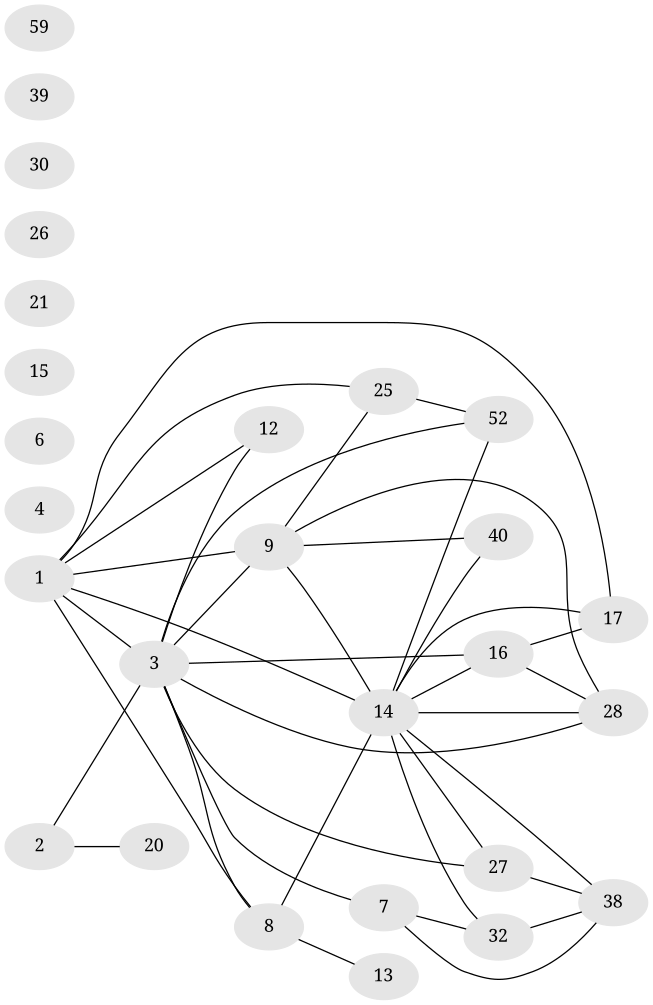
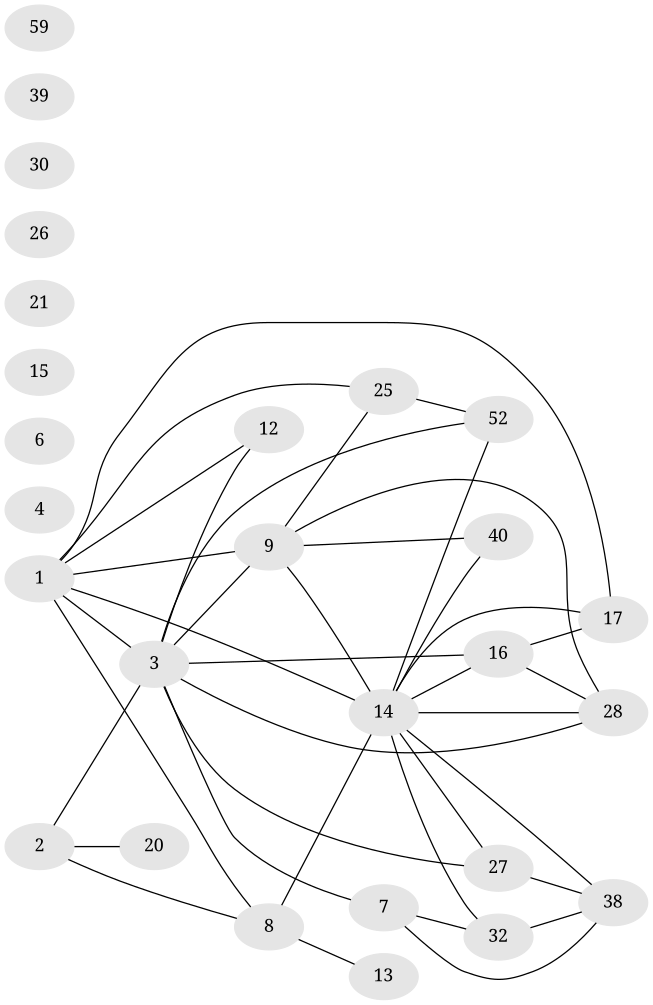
edge "3" -- "8": now "2" -- "8"
